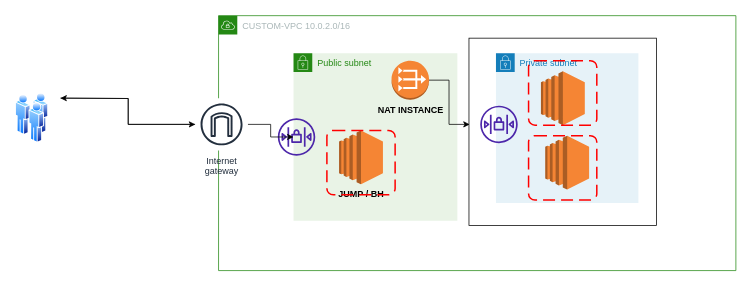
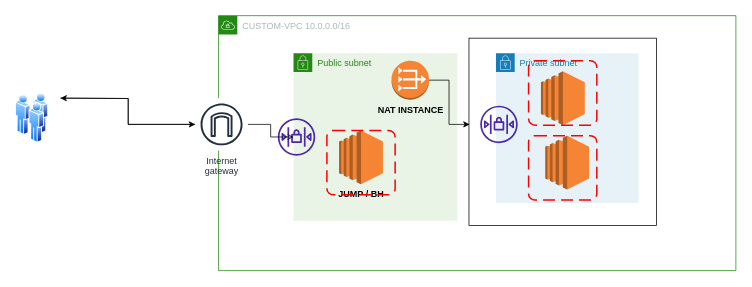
node "CUSTOM-VPC 10.0.2.0/16": label "CUSTOM-VPC 10.0.2.0/16" -> "CUSTOM-VPC 10.0.0.0/16"
edge "Internet gateway" -> "Public subnet": arrowhead classic -> open
